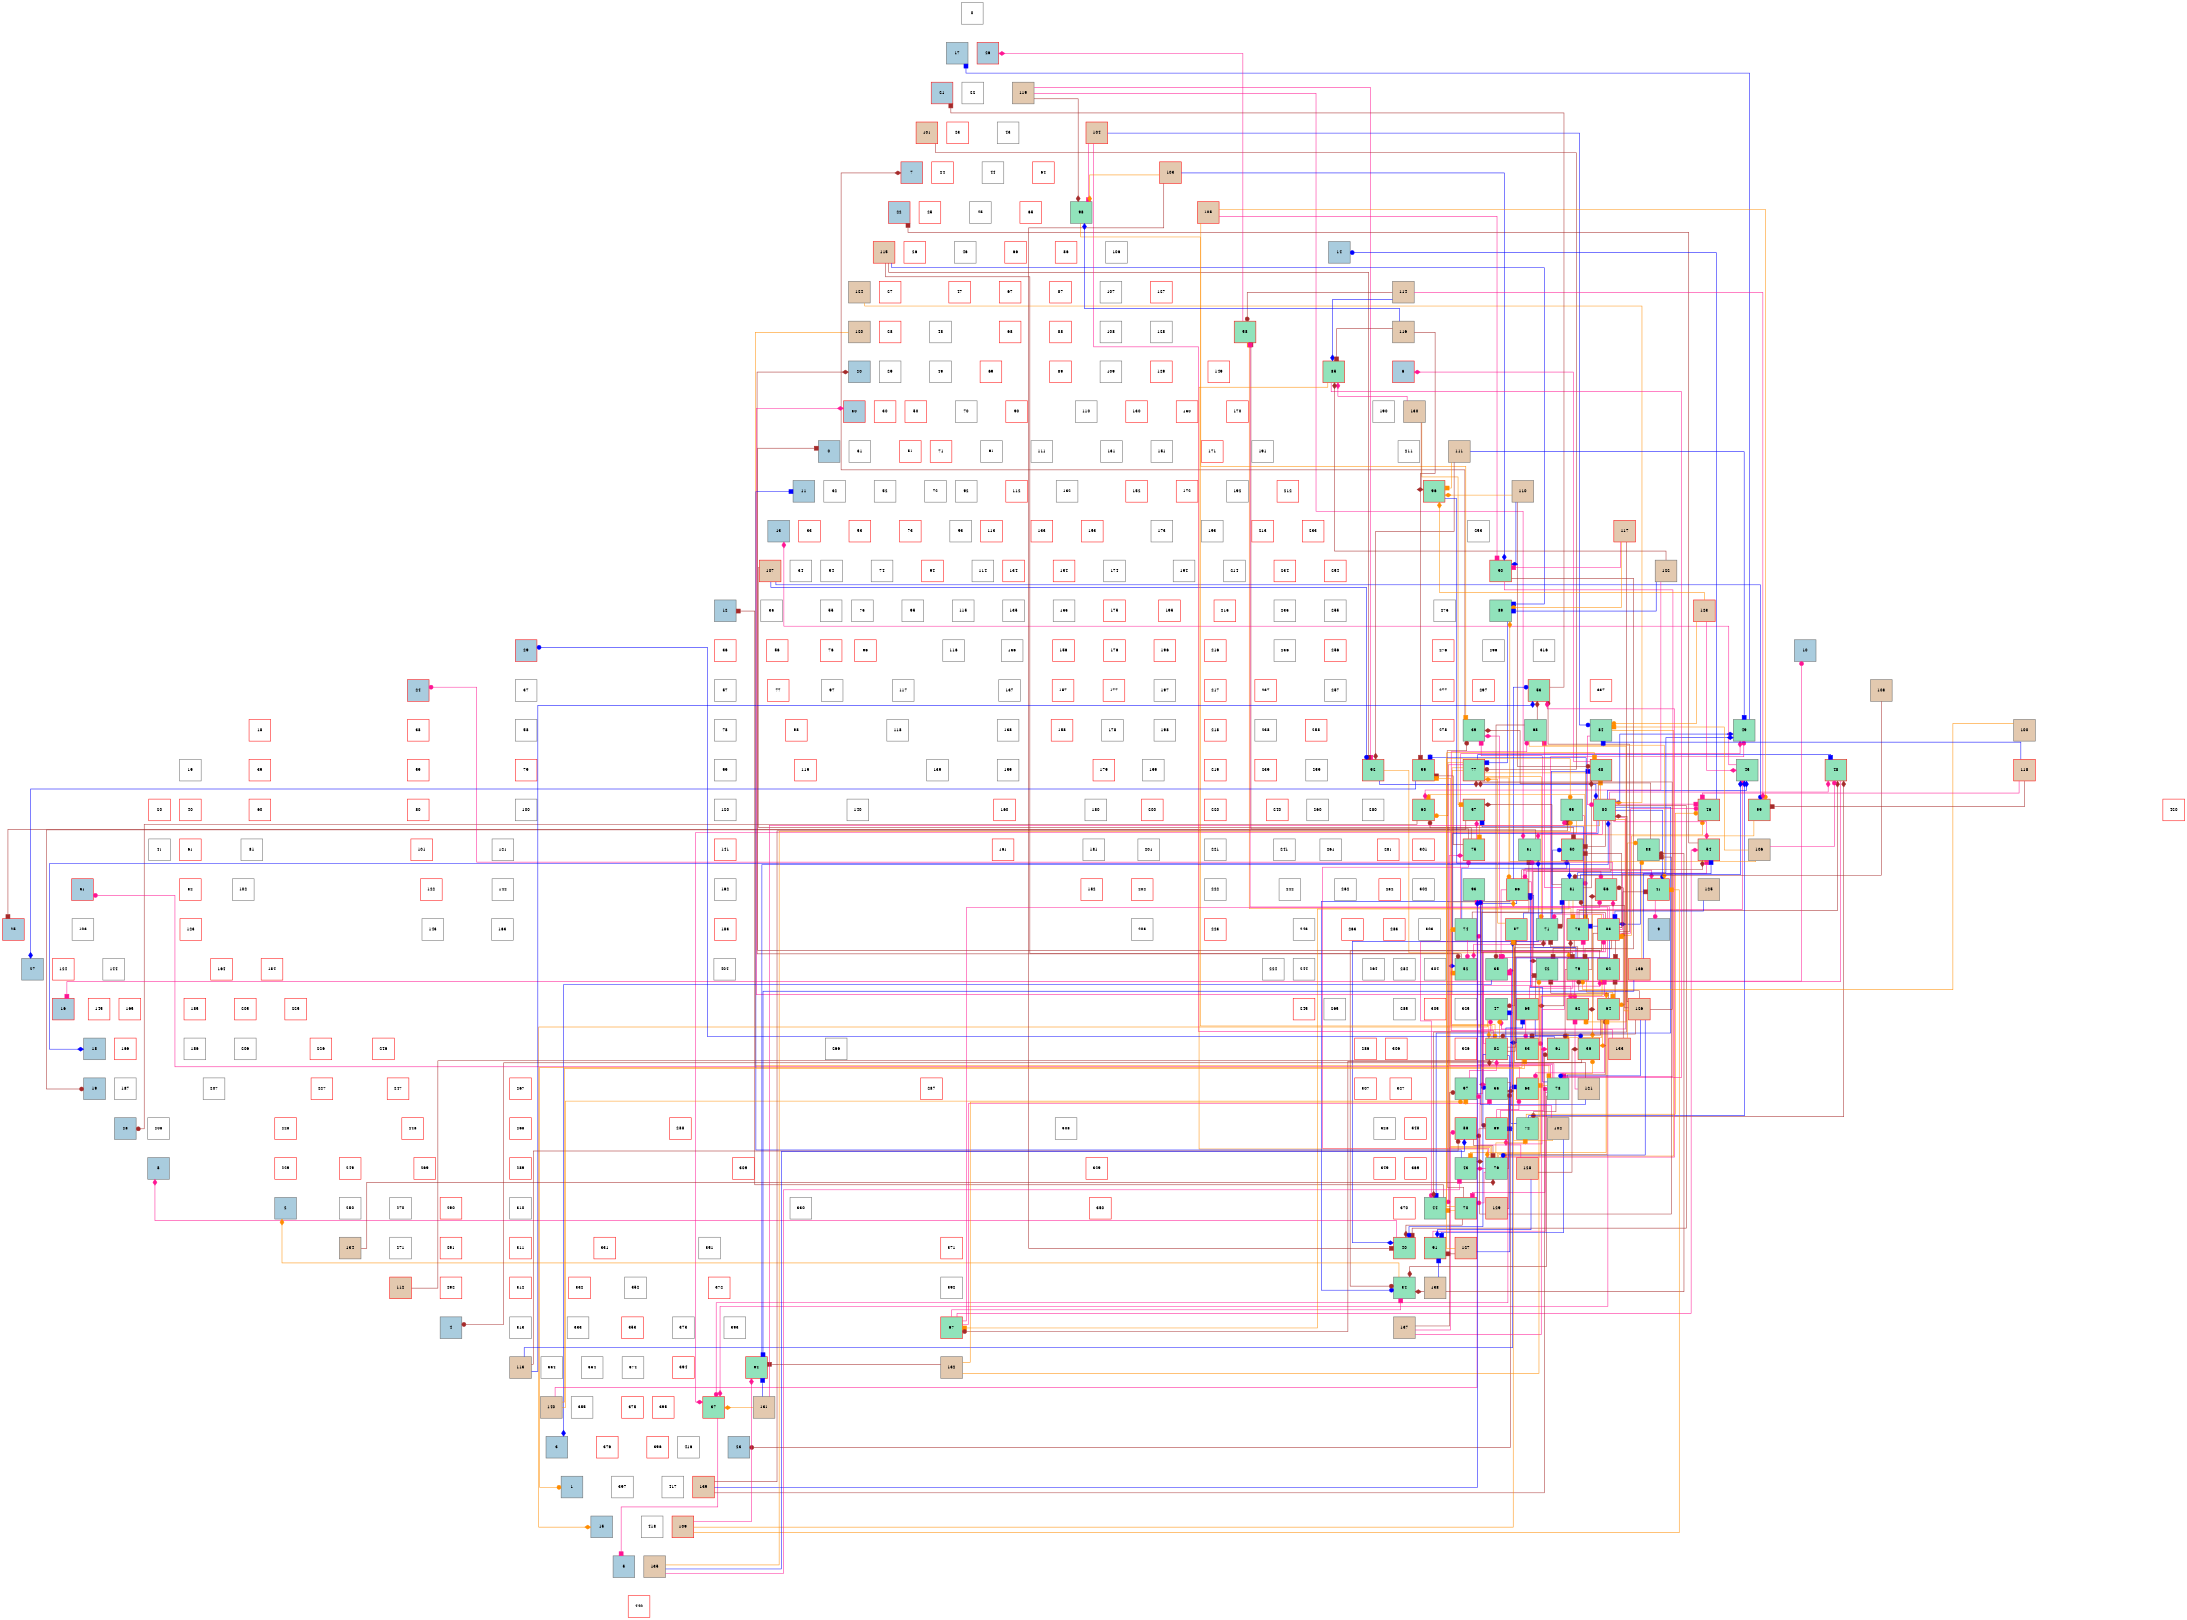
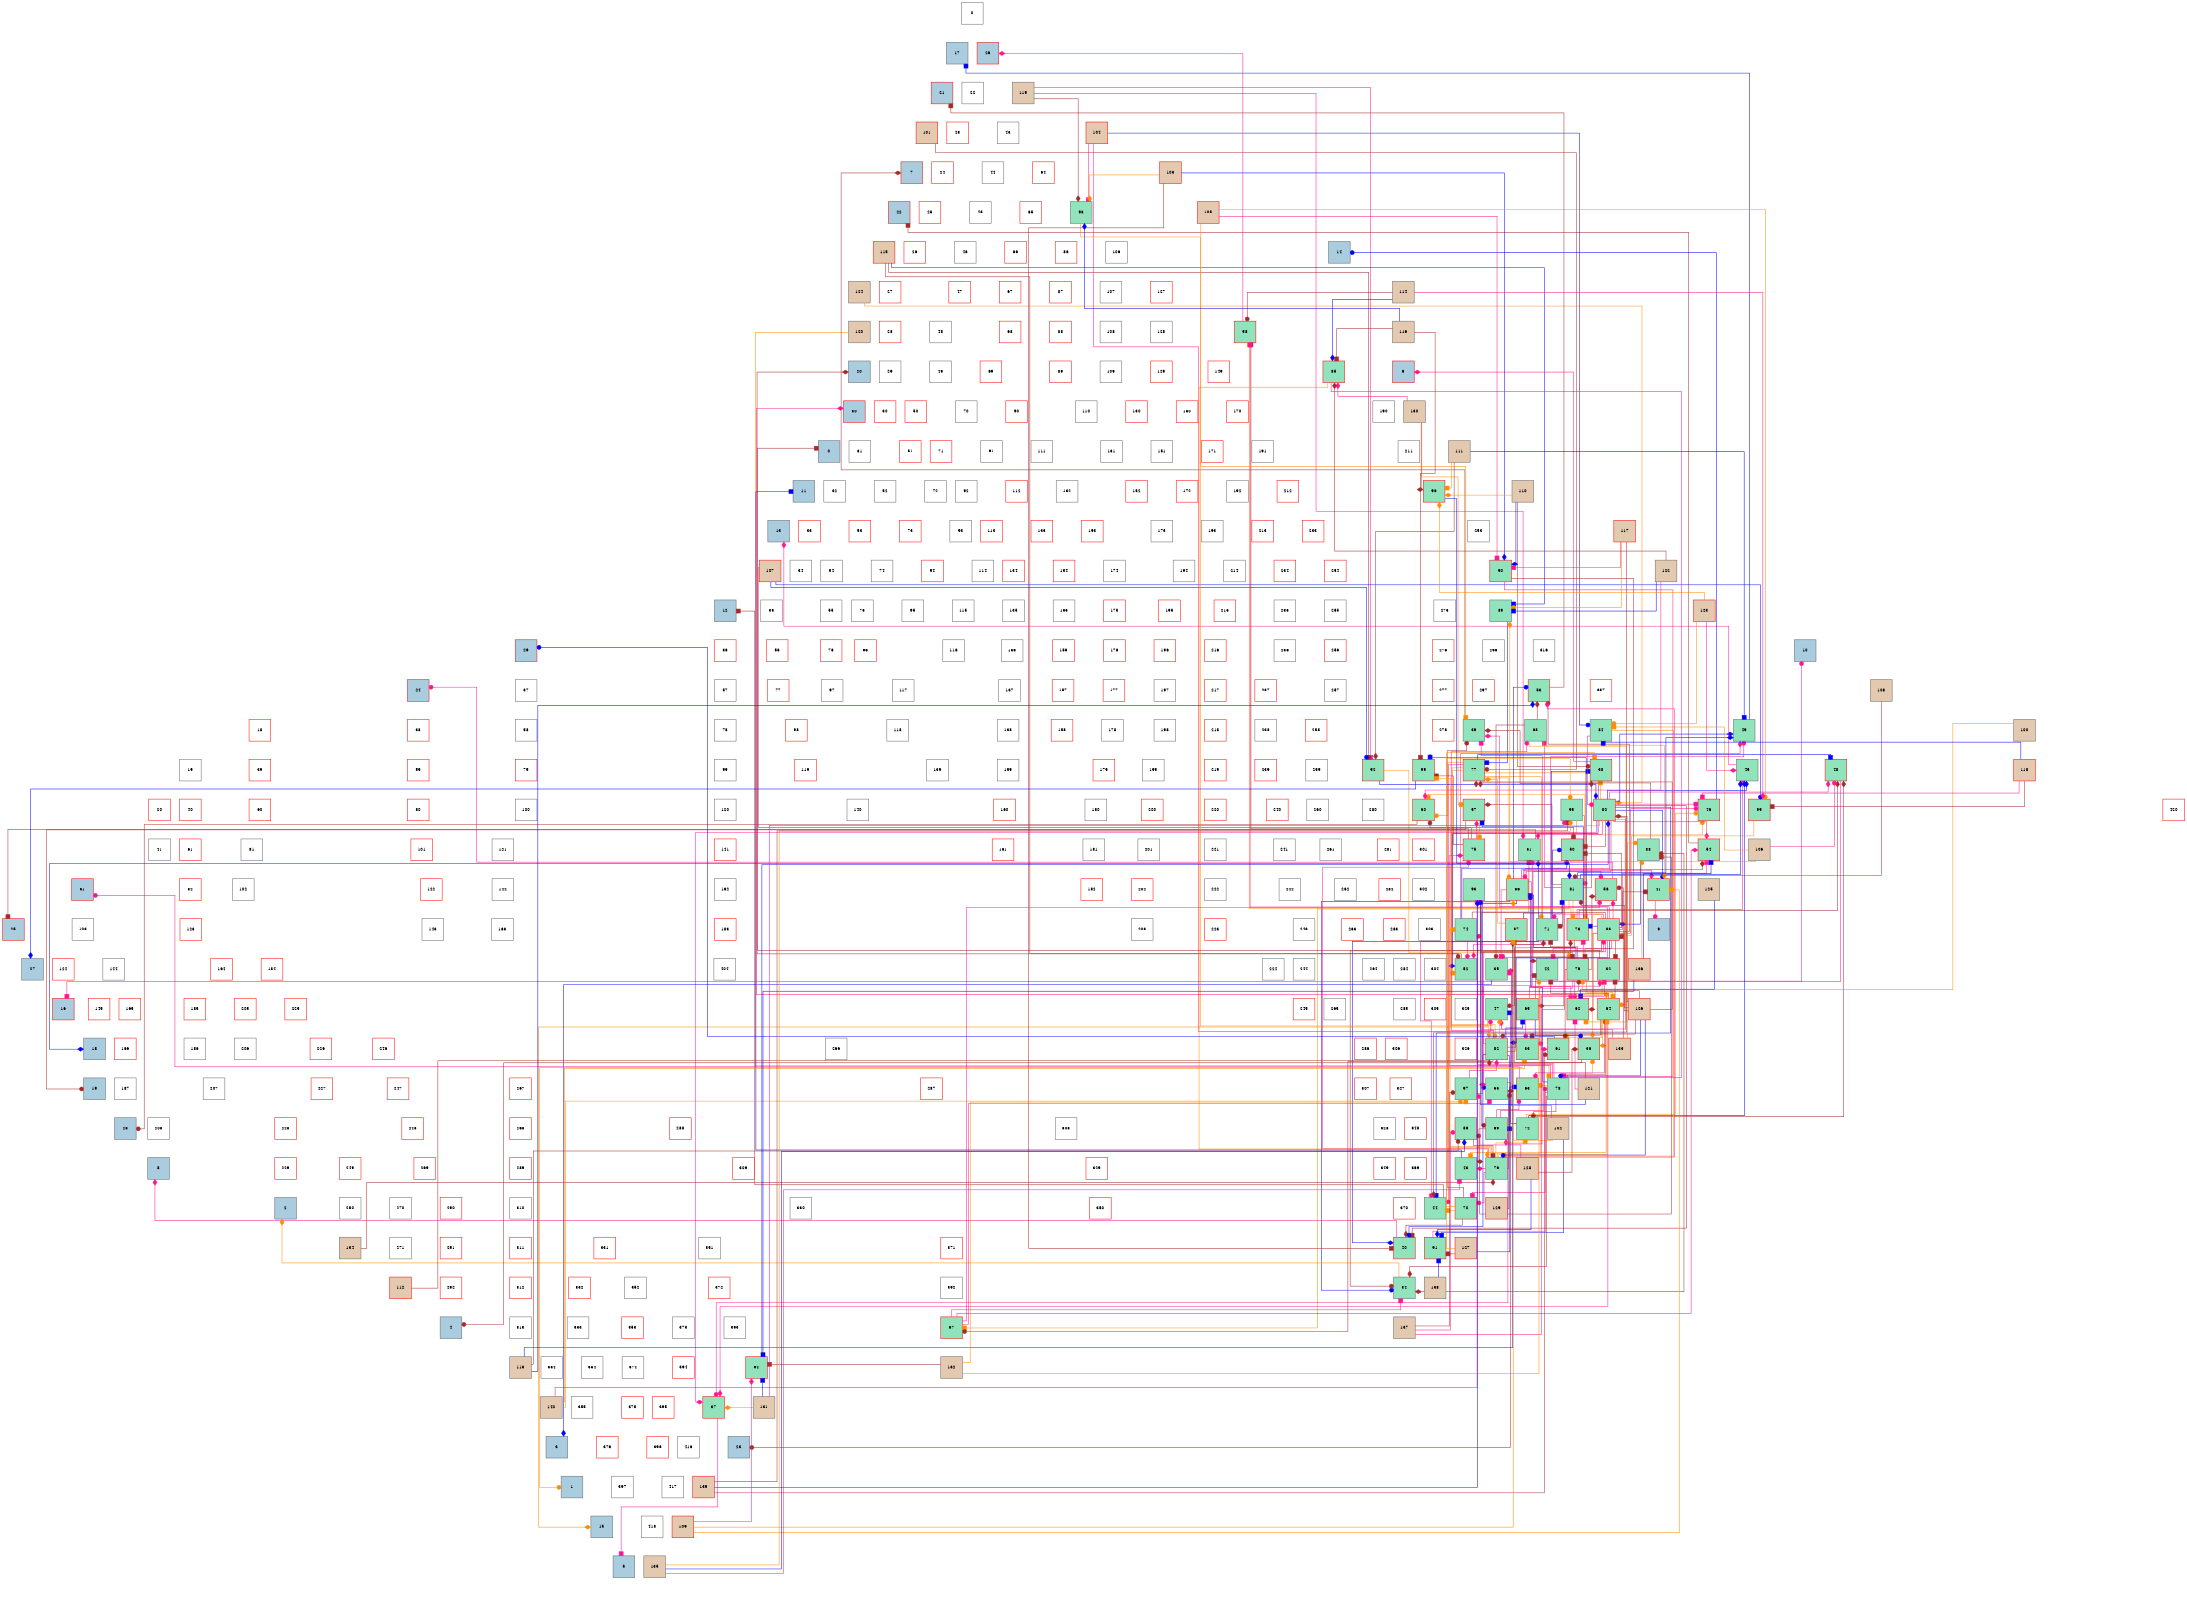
edge "125" -> "83": now "125" -> "62"
edge "83" -> "42": color brown -> deeppink
edge "126" -> "83": color darkorange -> brown
node "440": removed
